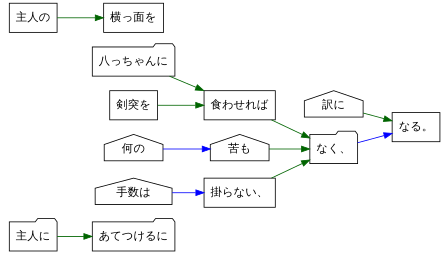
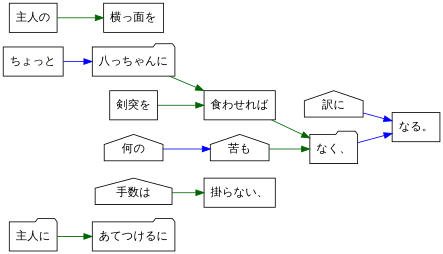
node "ちょっと": added
edge "訳に" -> "なる。": color darkgreen -> blue
edge "掛らない、" -> "なく、": removed
edge "手数は" -> "掛らない、": color blue -> darkgreen
